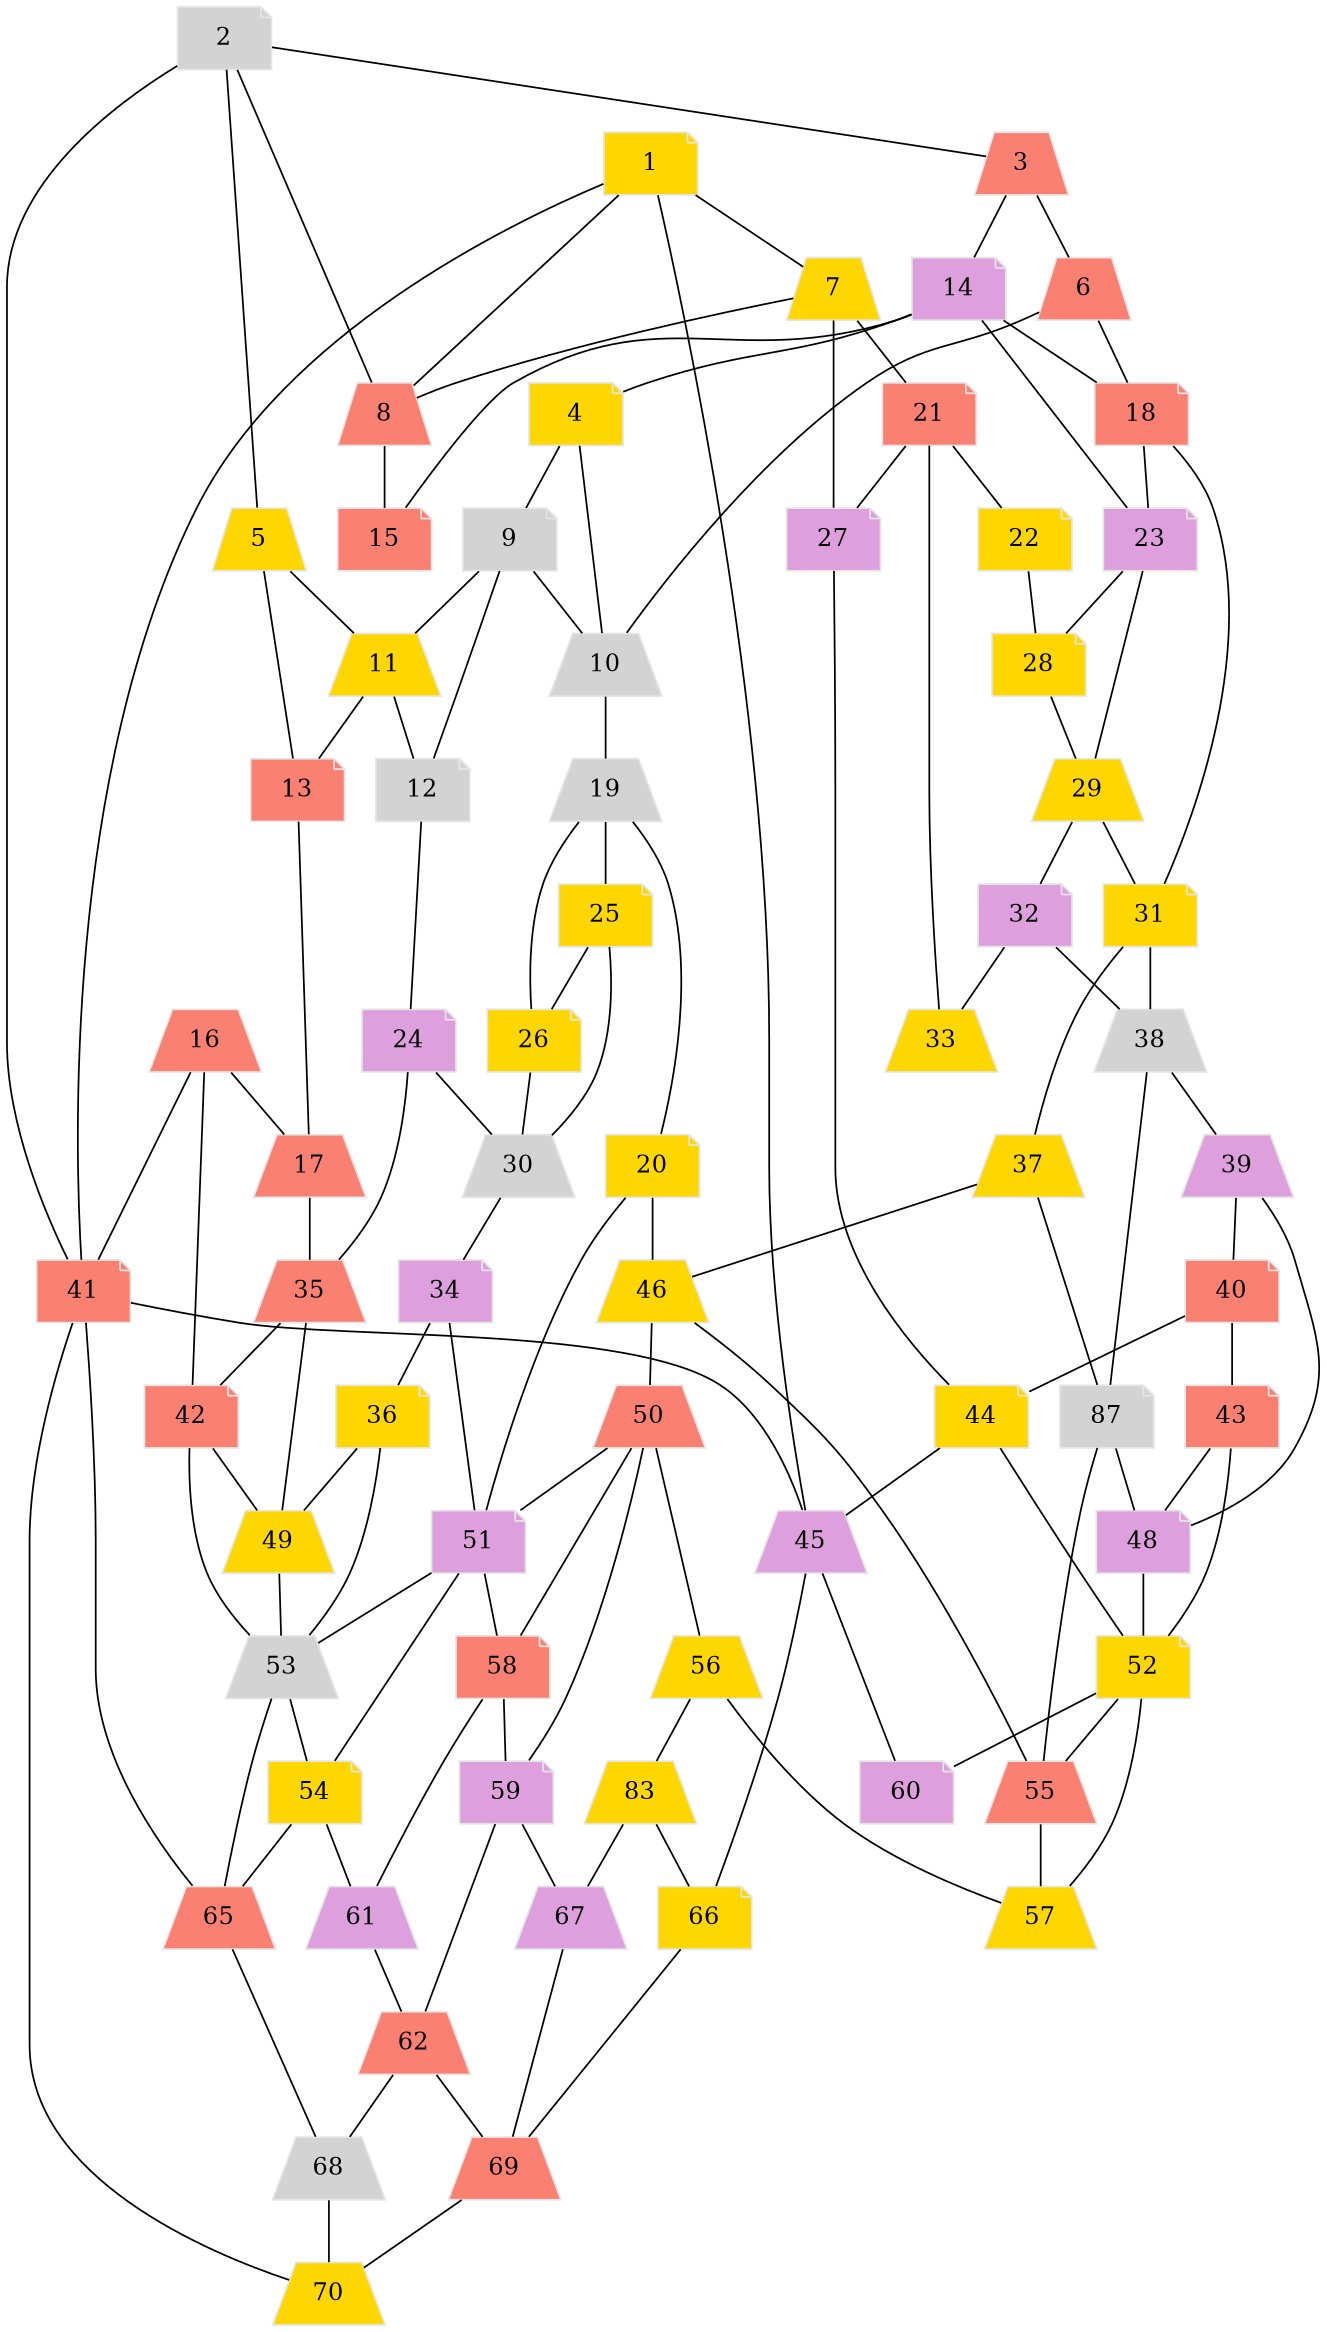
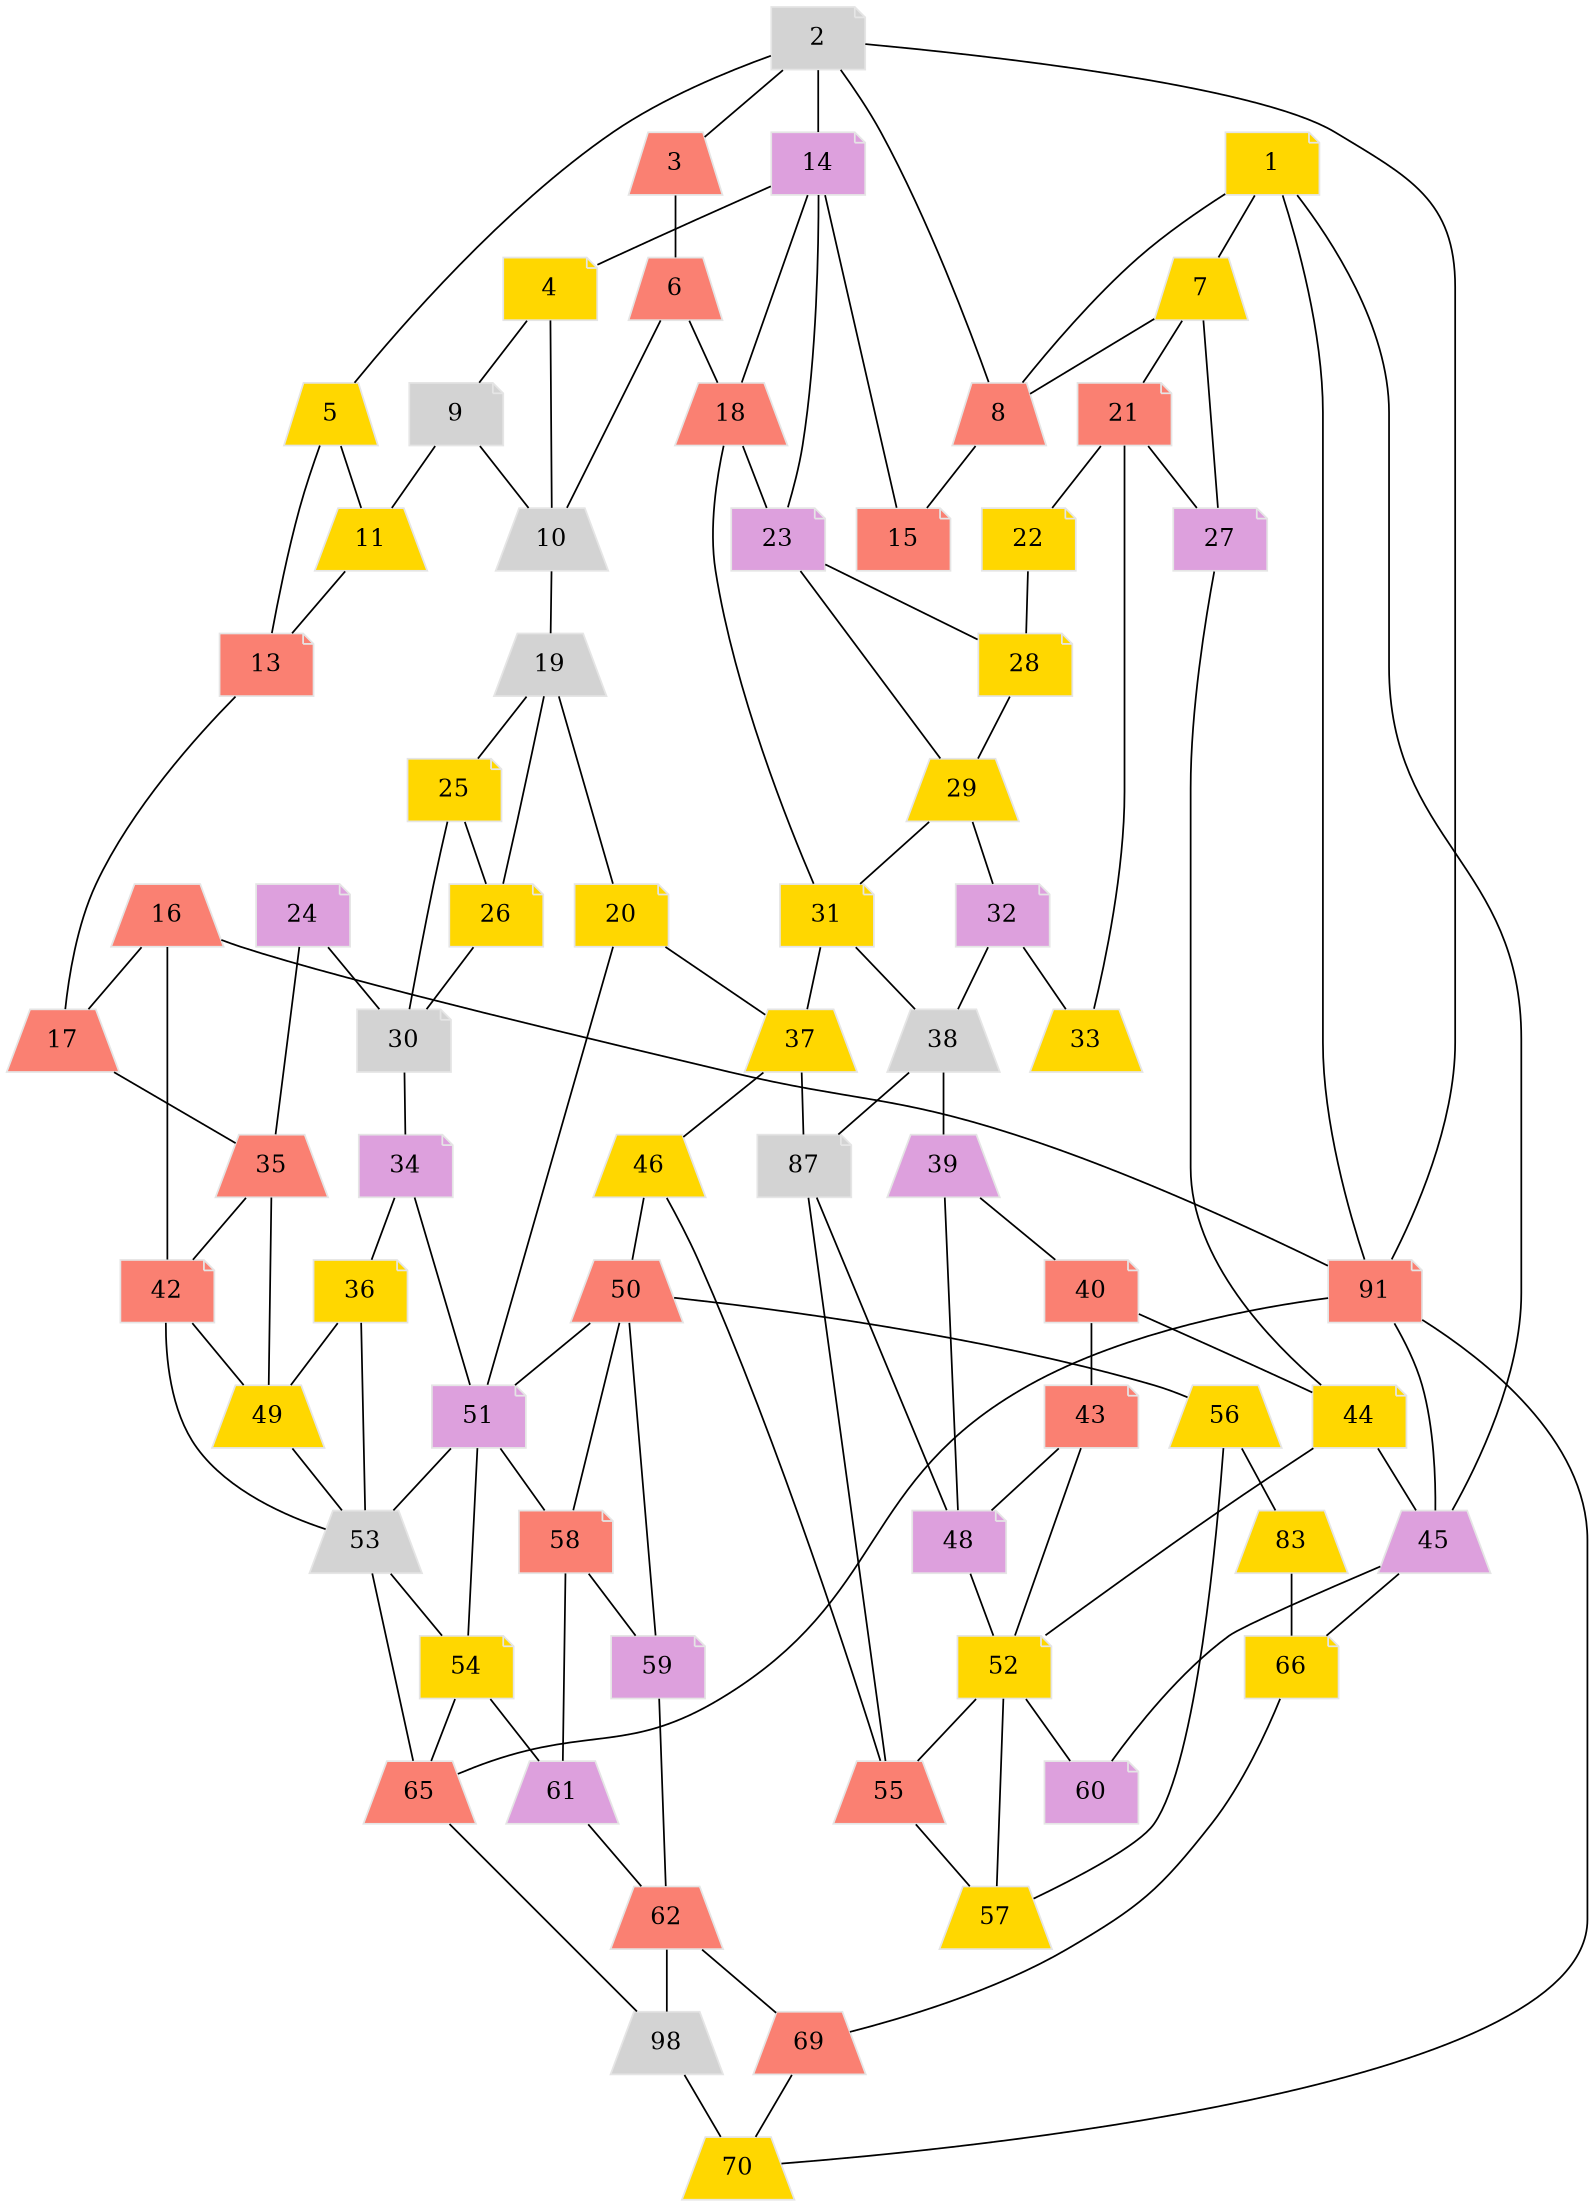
edge "3" -- "14": now "2" -- "14"
node "18": shape note -> trapezium
node "12": removed
node "30": shape trapezium -> note
edge "20" -- "46": now "20" -- "37"
node "41": label "41" -> "91"
node "67": removed
node "68": label "68" -> "98"
